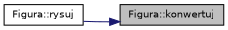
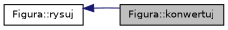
edge "Figura::rysuj" -> "Figura::konwertuj": reversed
